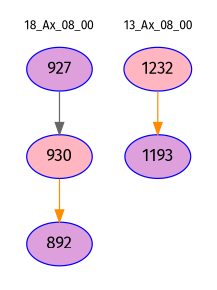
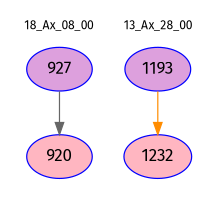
cluster "13_Ax_08_00": label "13_Ax_08_00" -> "13_Ax_28_00"
edge "1232" -> "1193": reversed
node "930": label "930" -> "920"
node "892": removed
